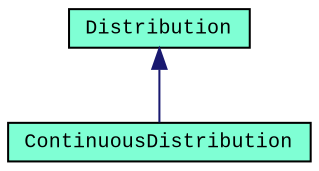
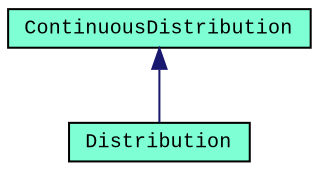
edge "ContinuousDistribution" -> "Distribution": reversed
